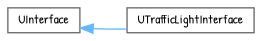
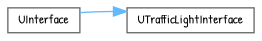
edge "UTrafficLightInterface" -> "UInterface": reversed
